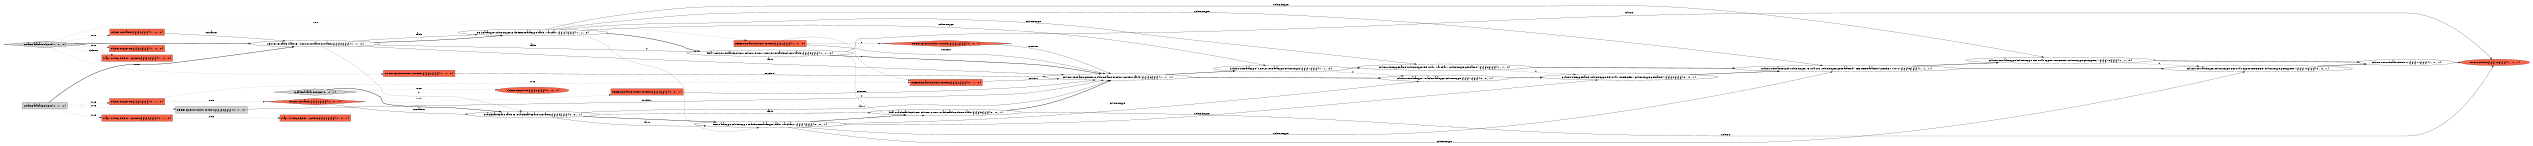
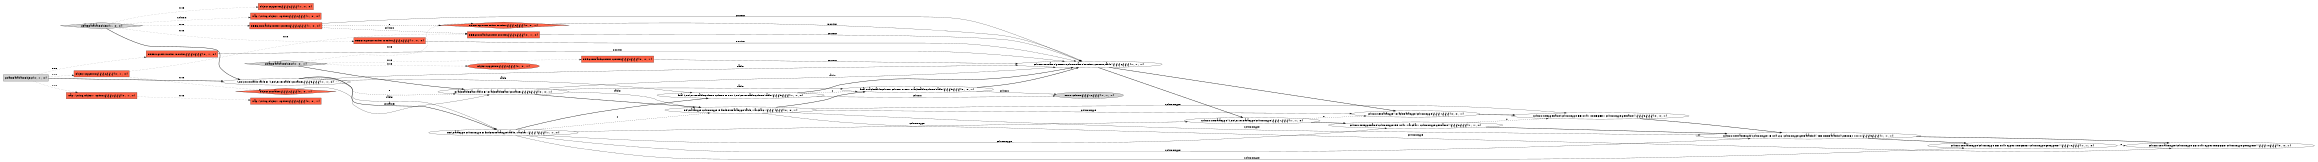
node "Object container@@@2@@@['1', '0', '0']": removed
edge "createDatabaseObject['0', '0', '1']" -> "DBRProgressMonitor monitor@@@2@@@['0', '0', '1']": added, label "true"
edge "DBECommandContext context@@@2@@@['1', '0', '0']" -> "DBECommandContext context@@@2@@@['0', '1', '0']": label "0" -> "column"
node "column.setOrdinalPosition(-1)@@@11@@@['1', '1', '1']": removed
node "return column@@@12@@@['1', '1', '1']": fillcolor tomato -> lightgray
node "DBRProgressMonitor monitor@@@2@@@['0', '1', '0']": fillcolor lightgray -> tomato
